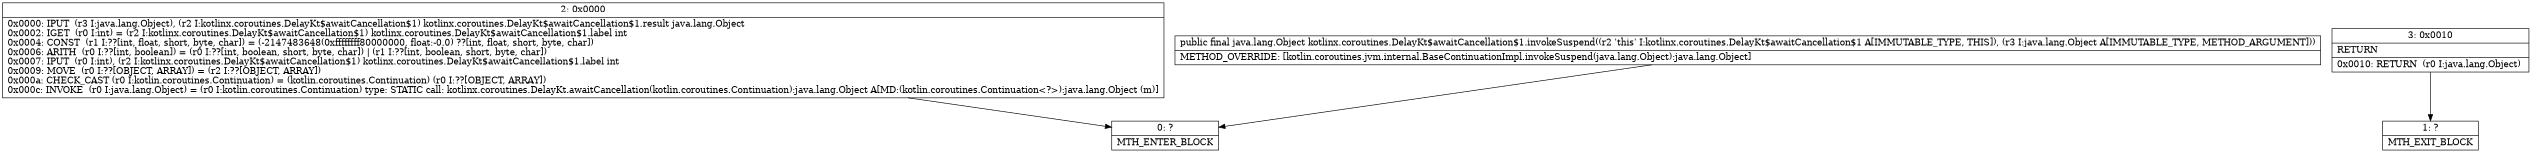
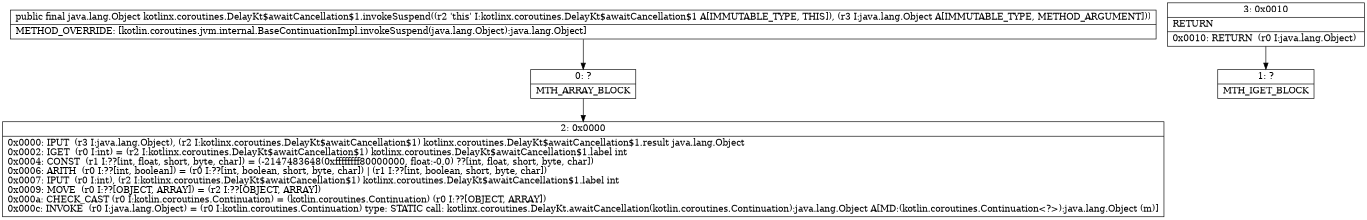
edge "2: 0x0000" -> "0: ?": reversed
node "0: ?": text "MTH_ENTER_BLOCK" -> "MTH_ARRAY_BLOCK"
node "1: ?": text "MTH_EXIT_BLOCK" -> "MTH_IGET_BLOCK"
